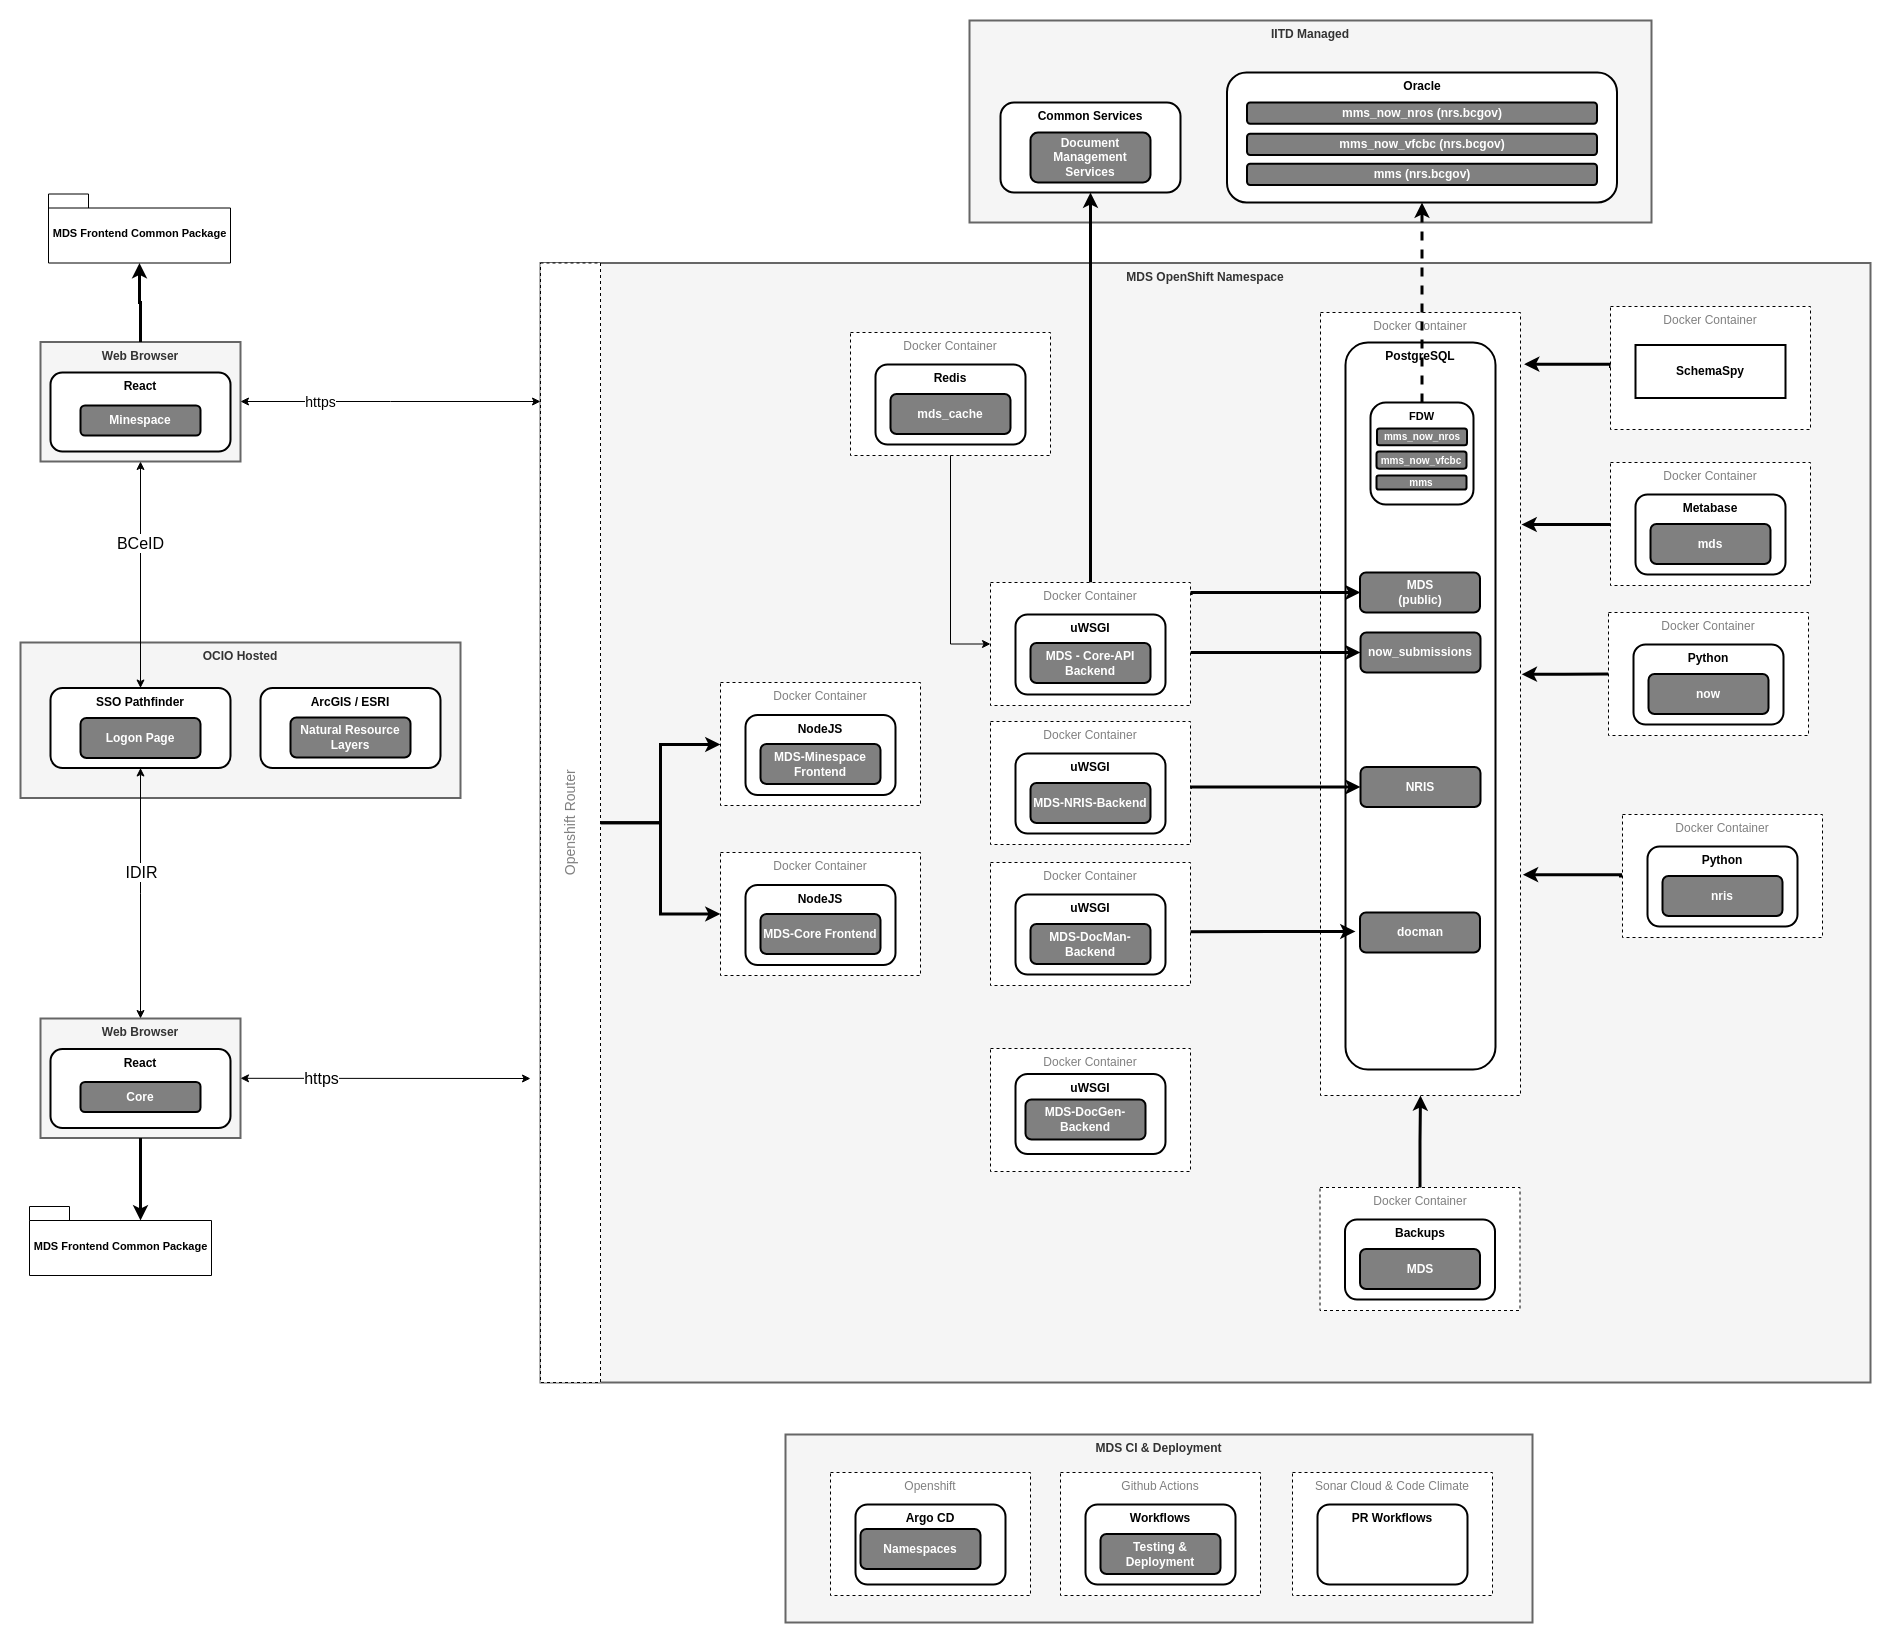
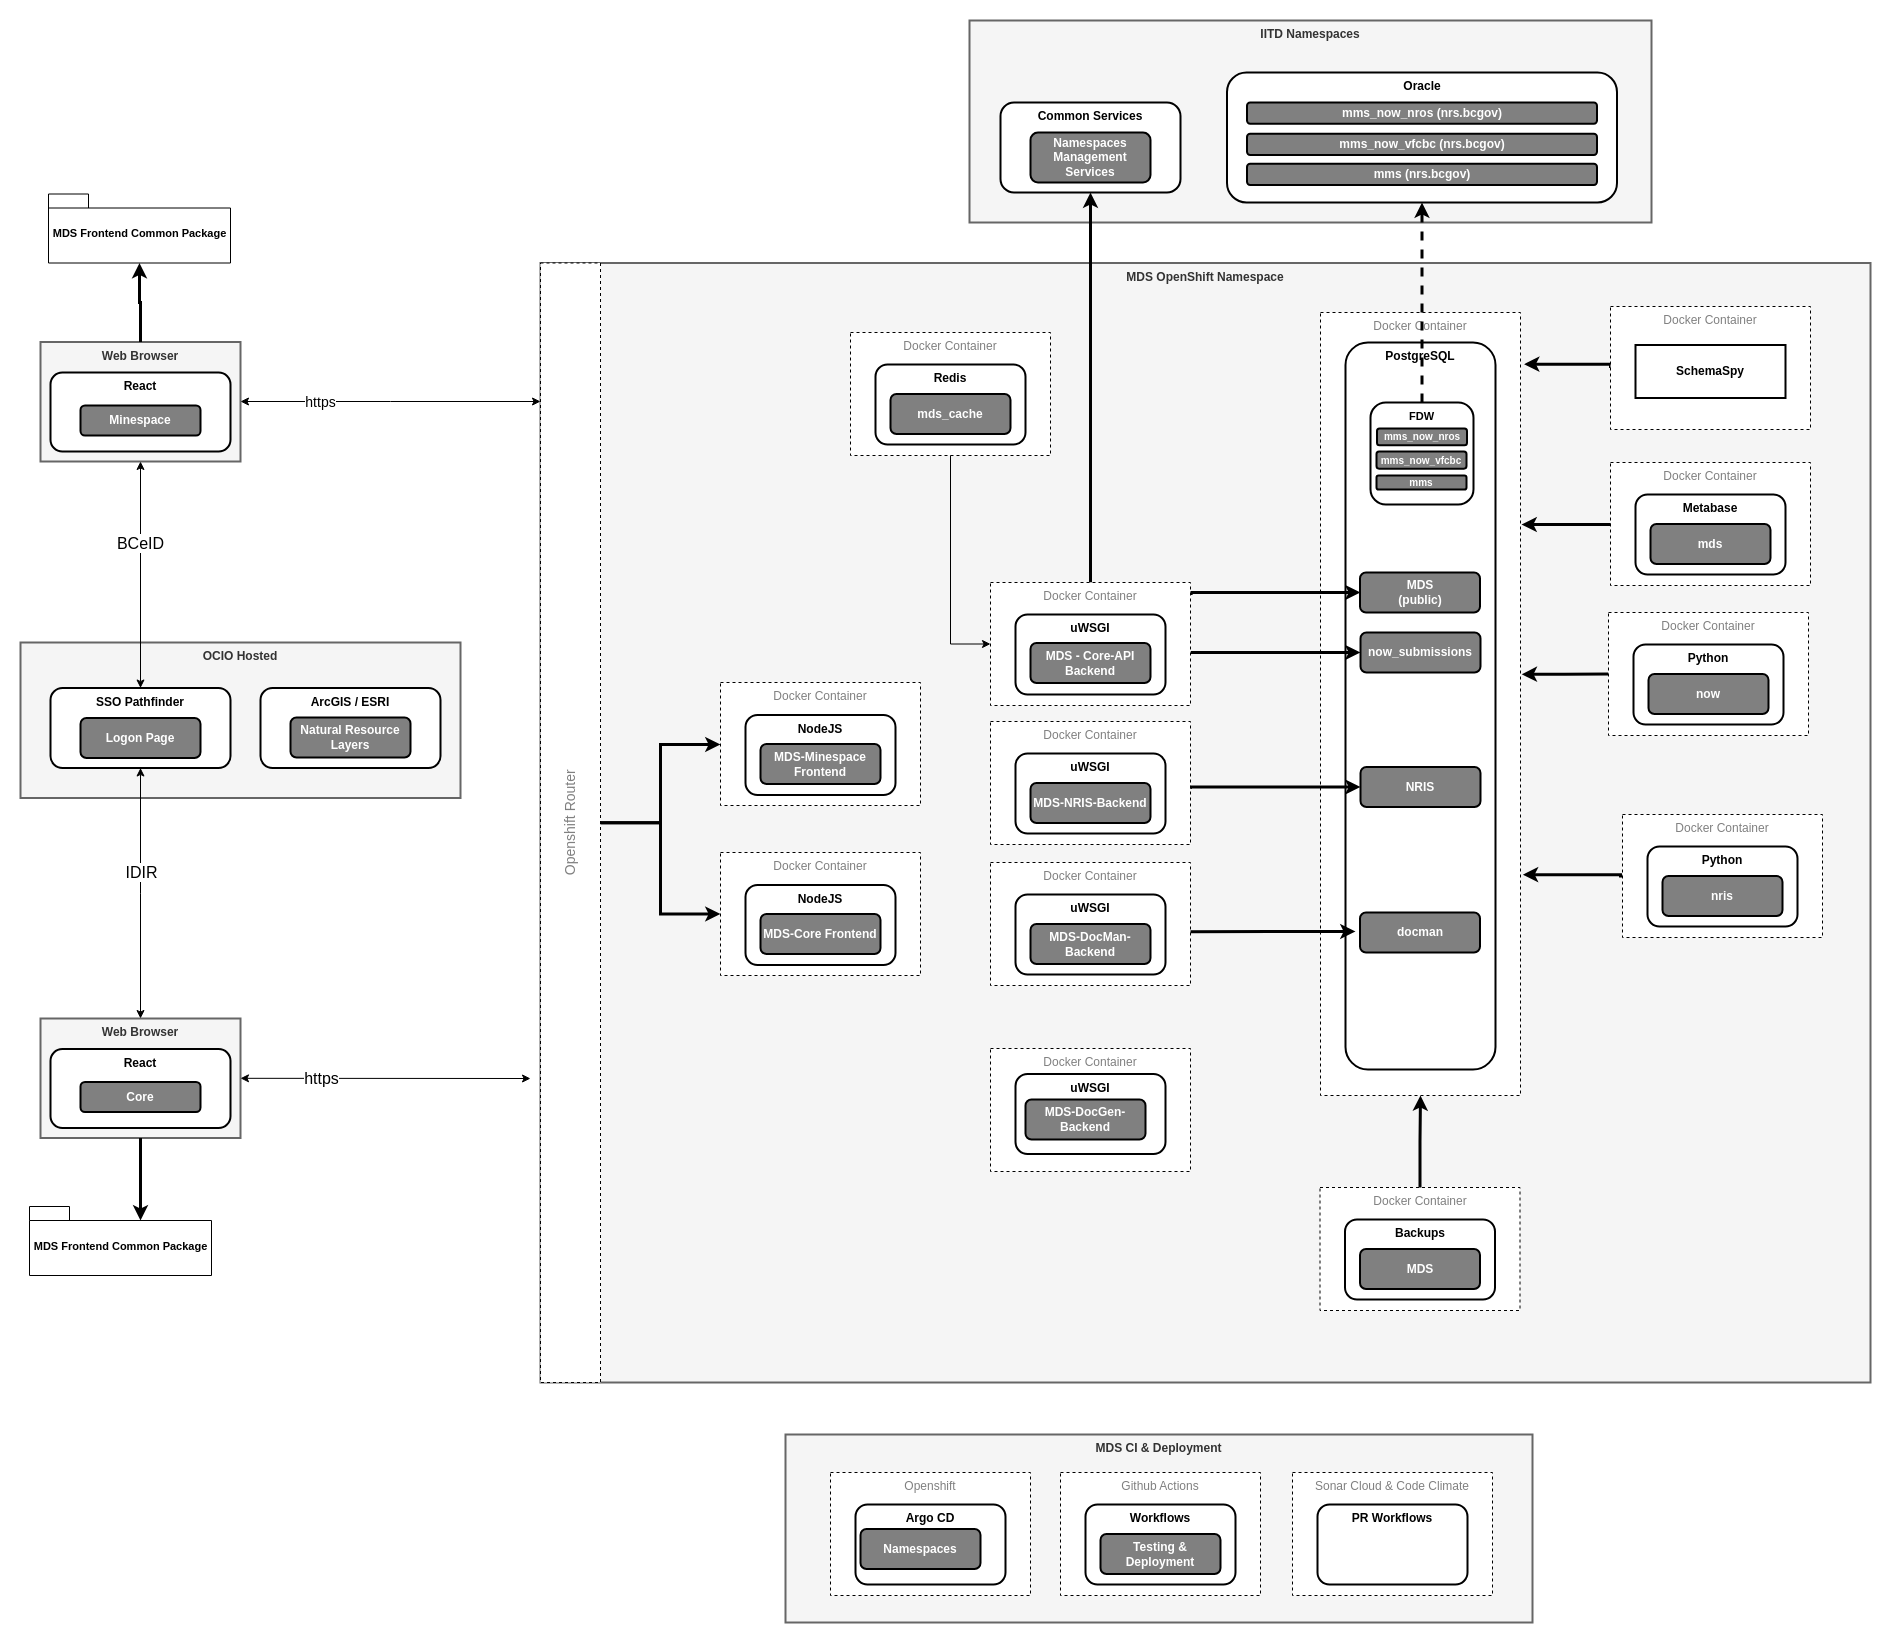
node "IITD Managed": label "IITD Managed" -> "IITD Namespaces"
node "Document Management Services": label "Document Management Services" -> "Namespaces Management Services"
